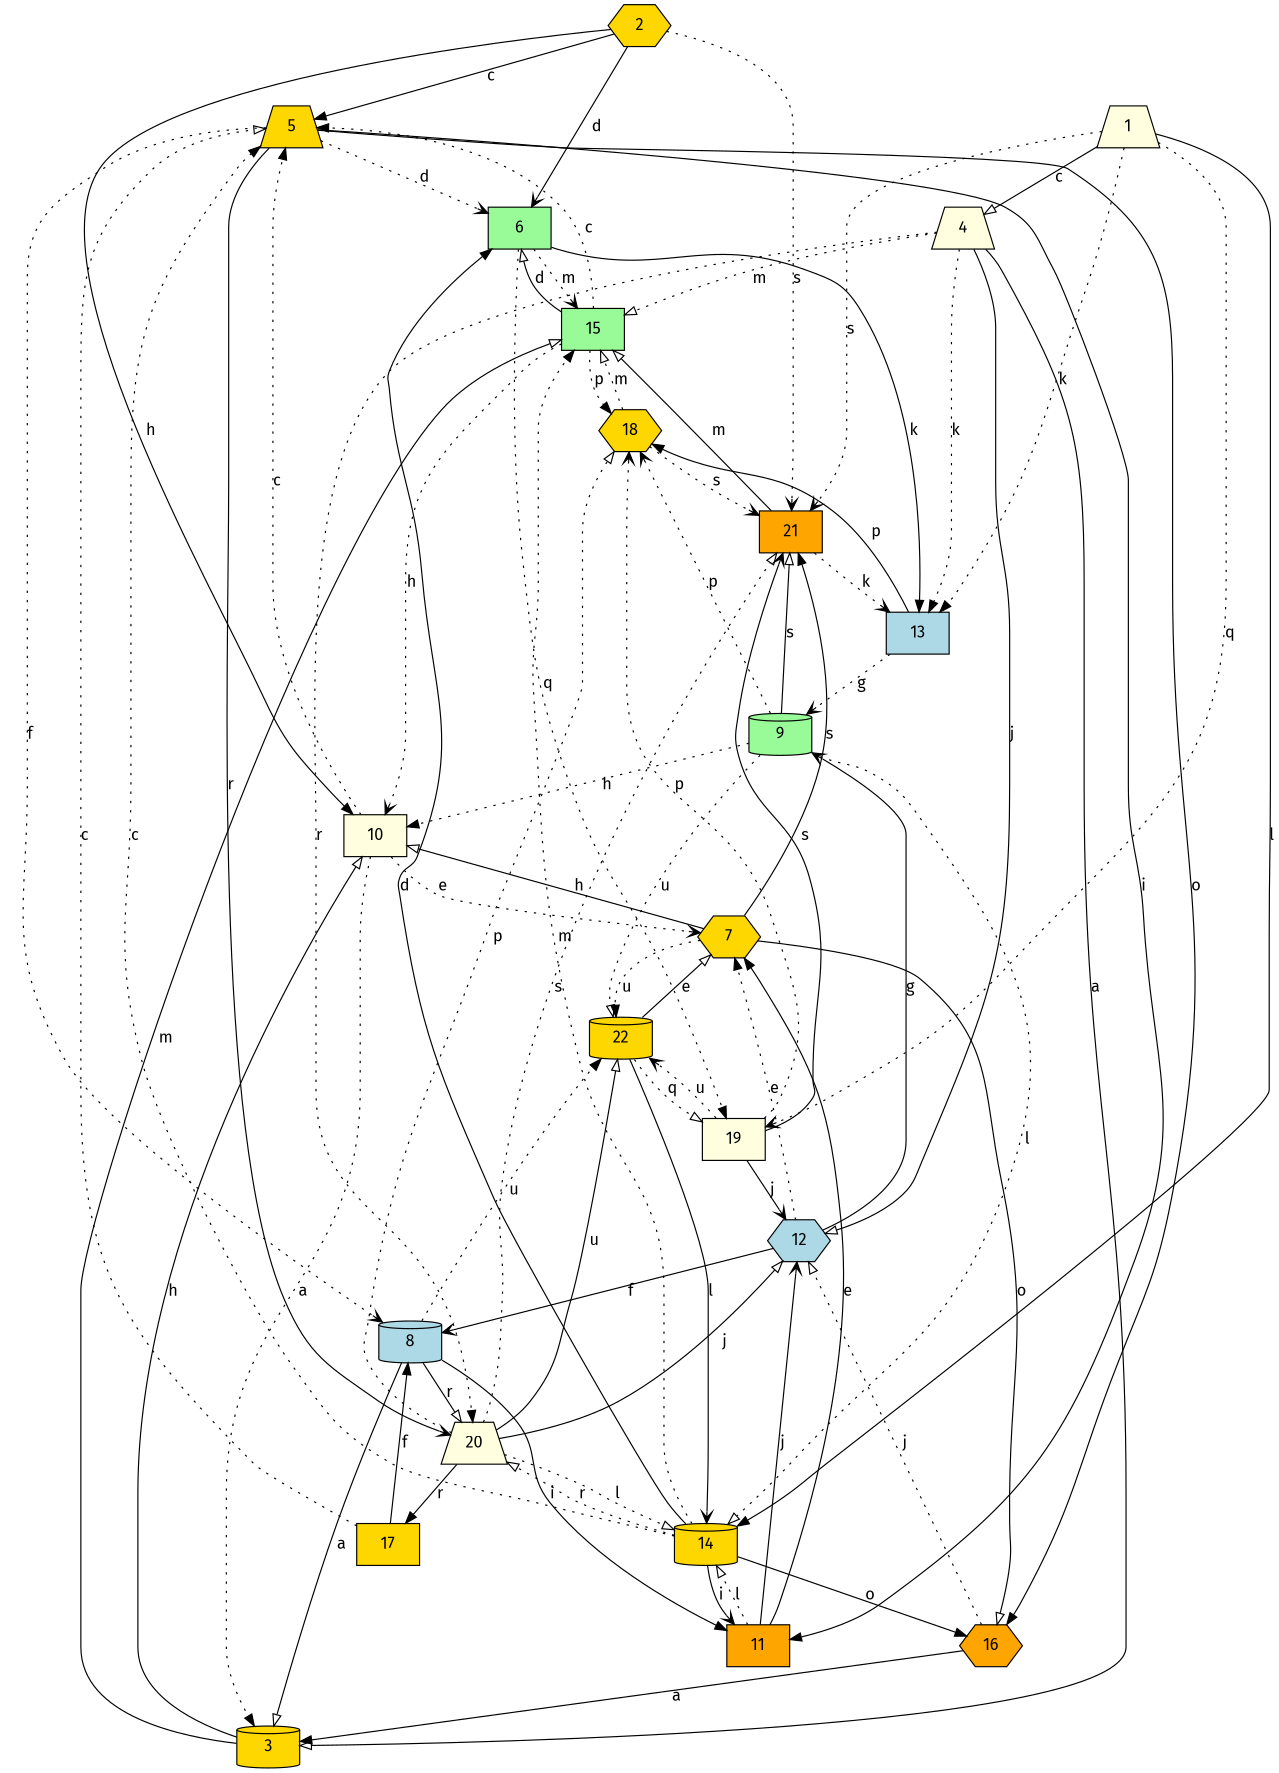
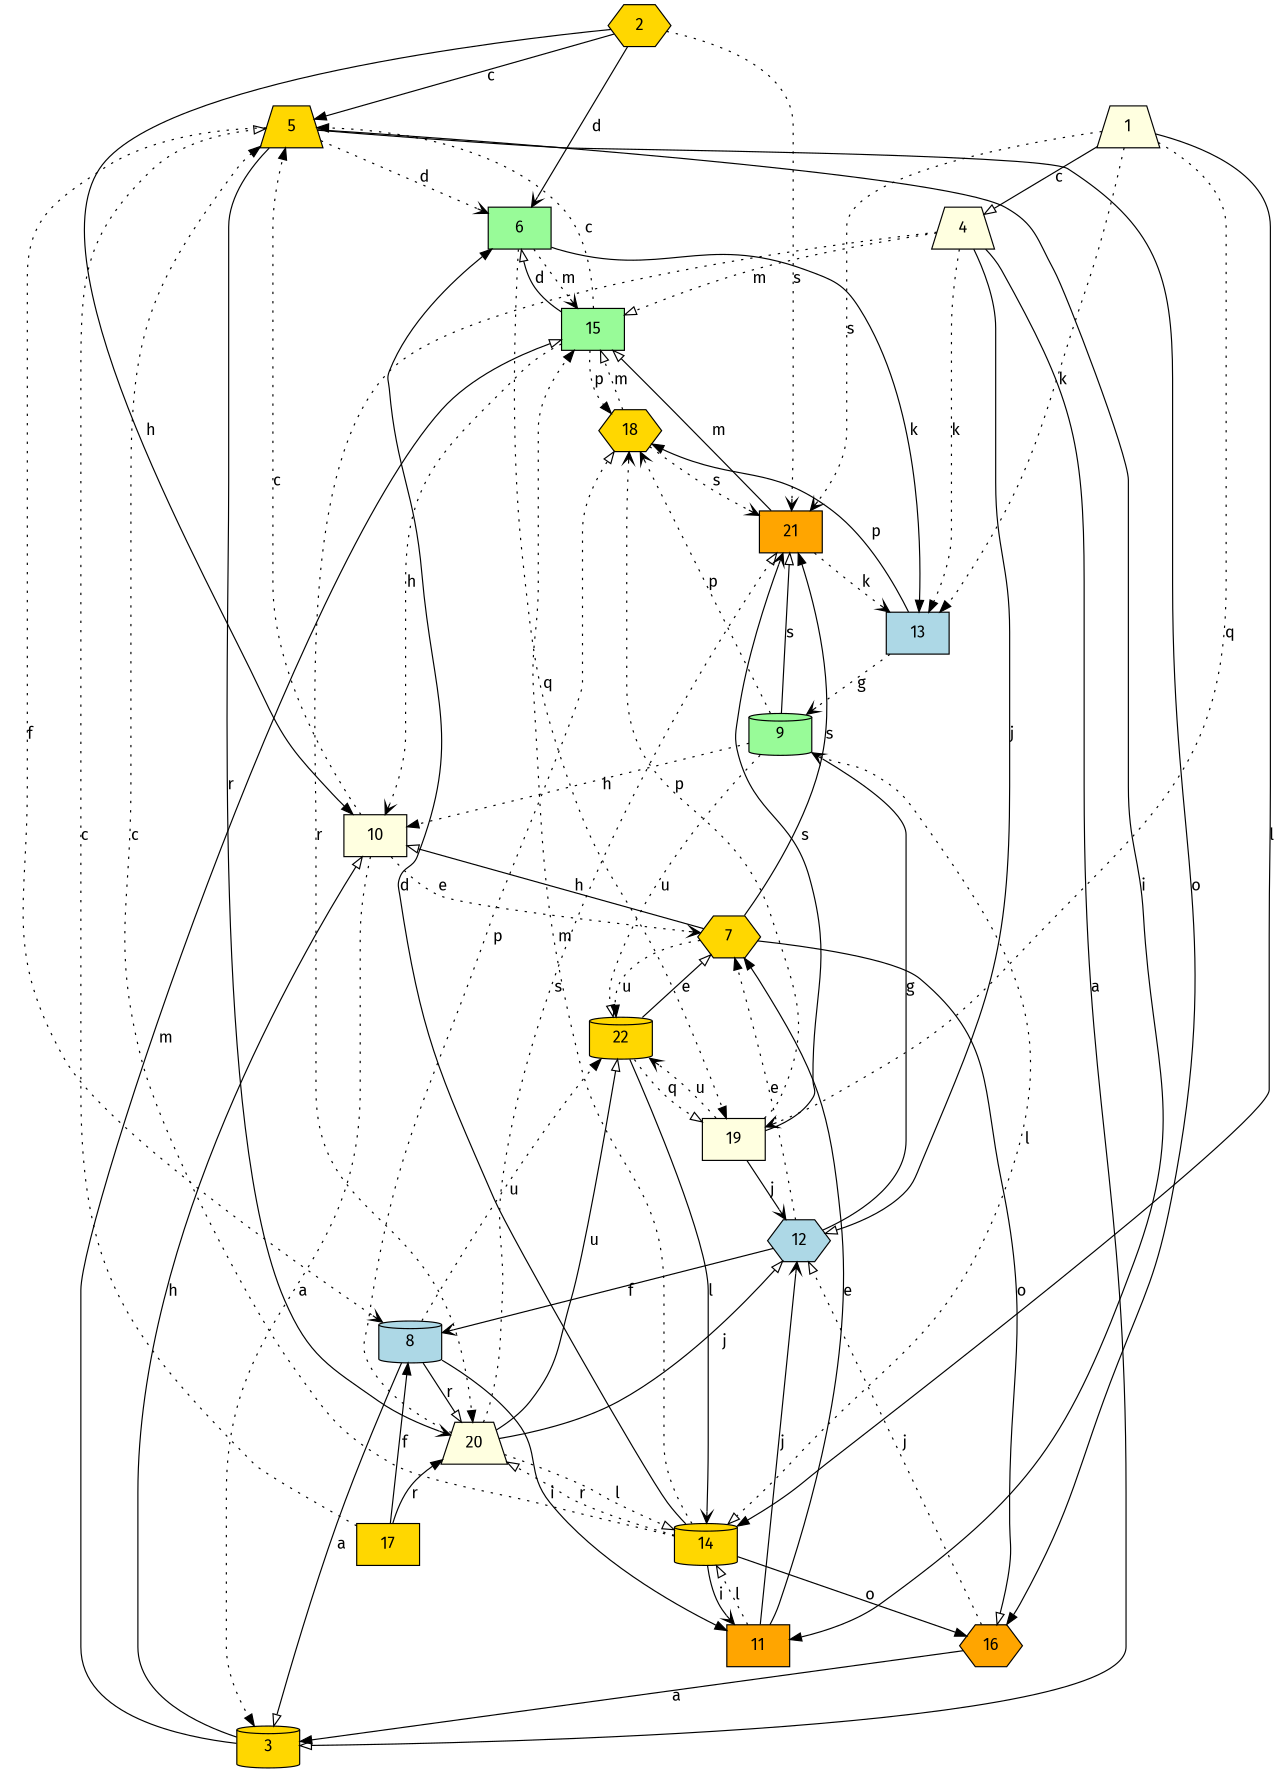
edge "20" -> "17": reversed
